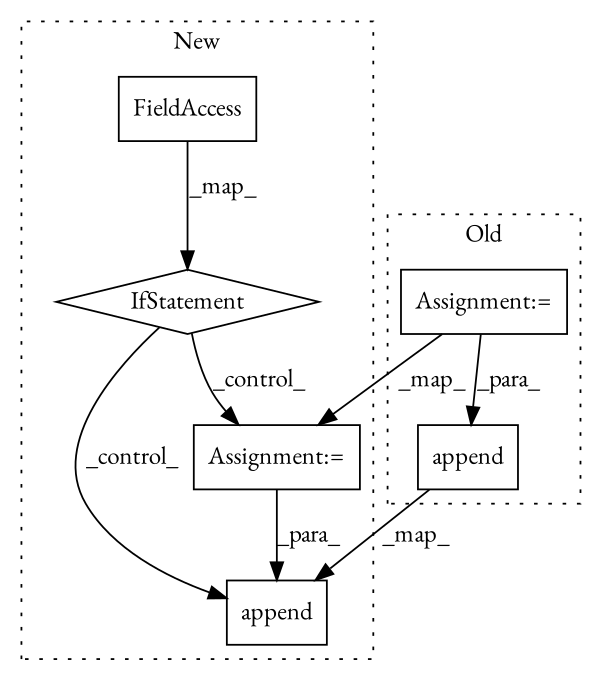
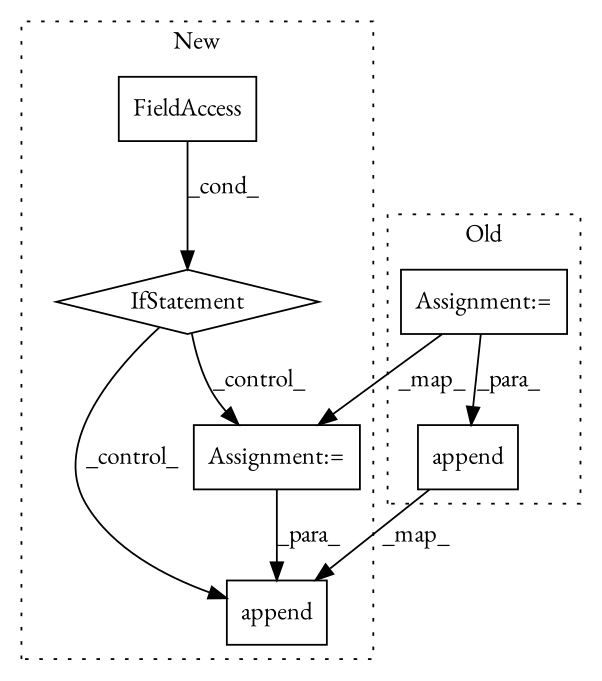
edge "FieldAccess" -> "IfStatement": label "_map_" -> "_cond_"
